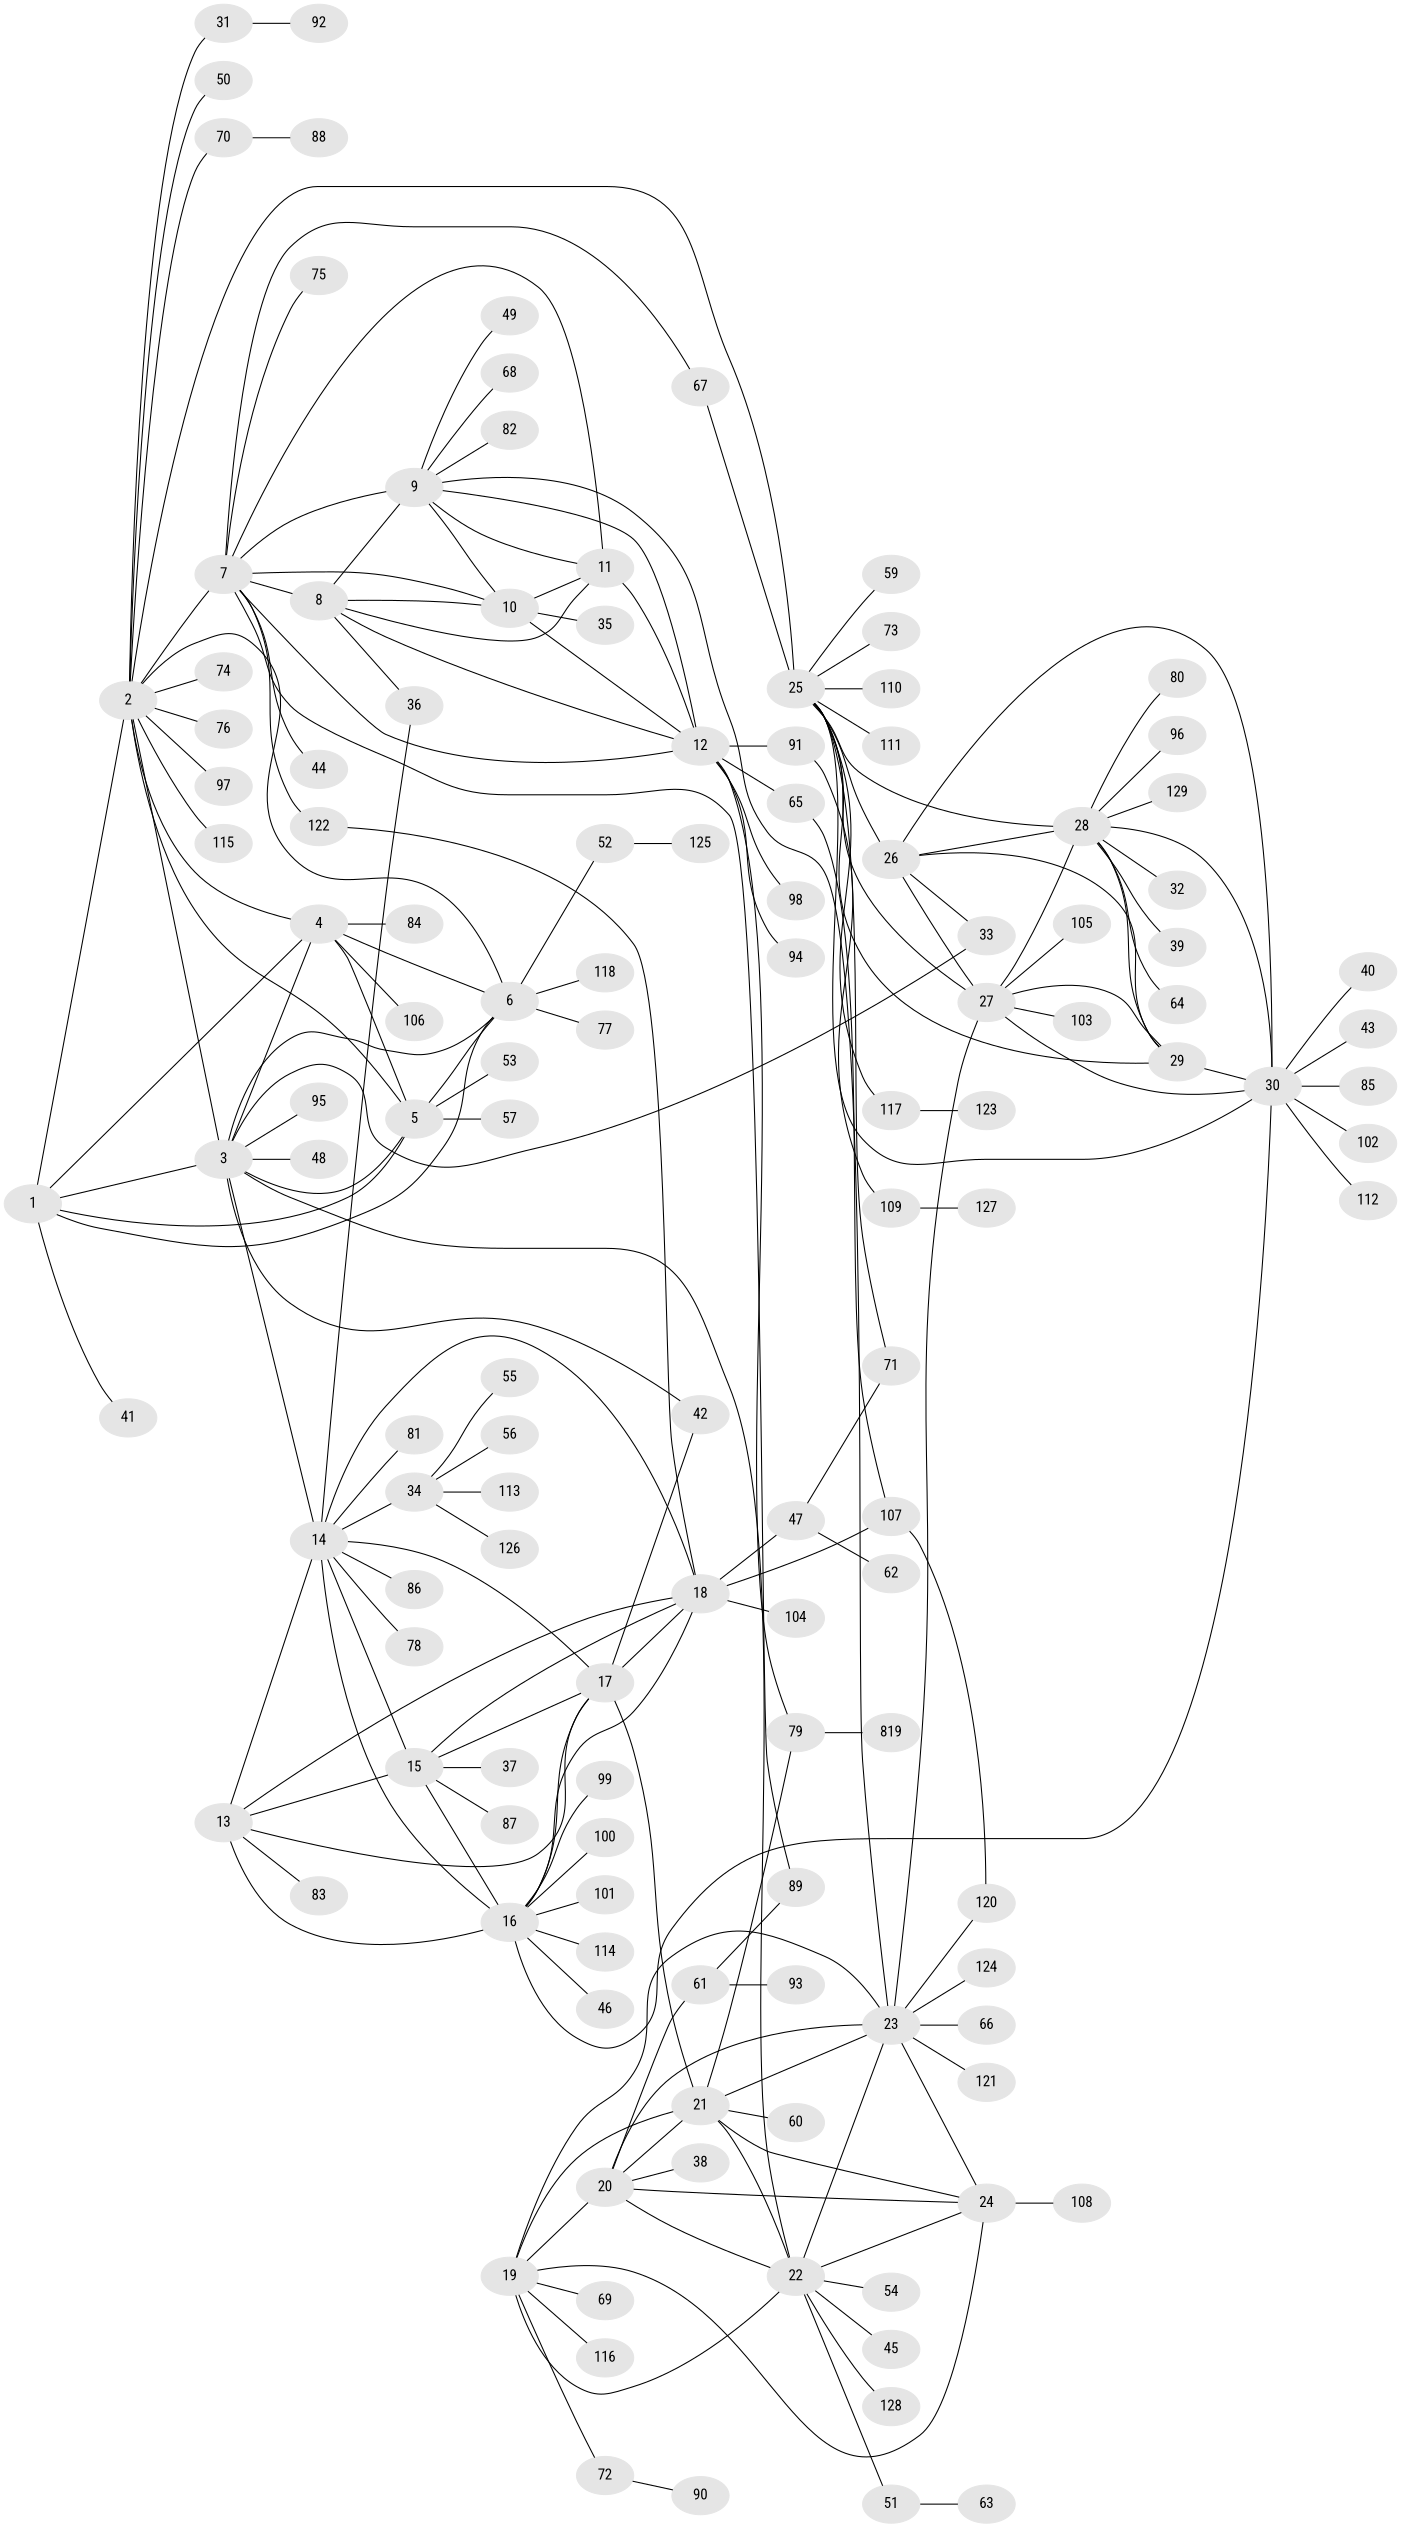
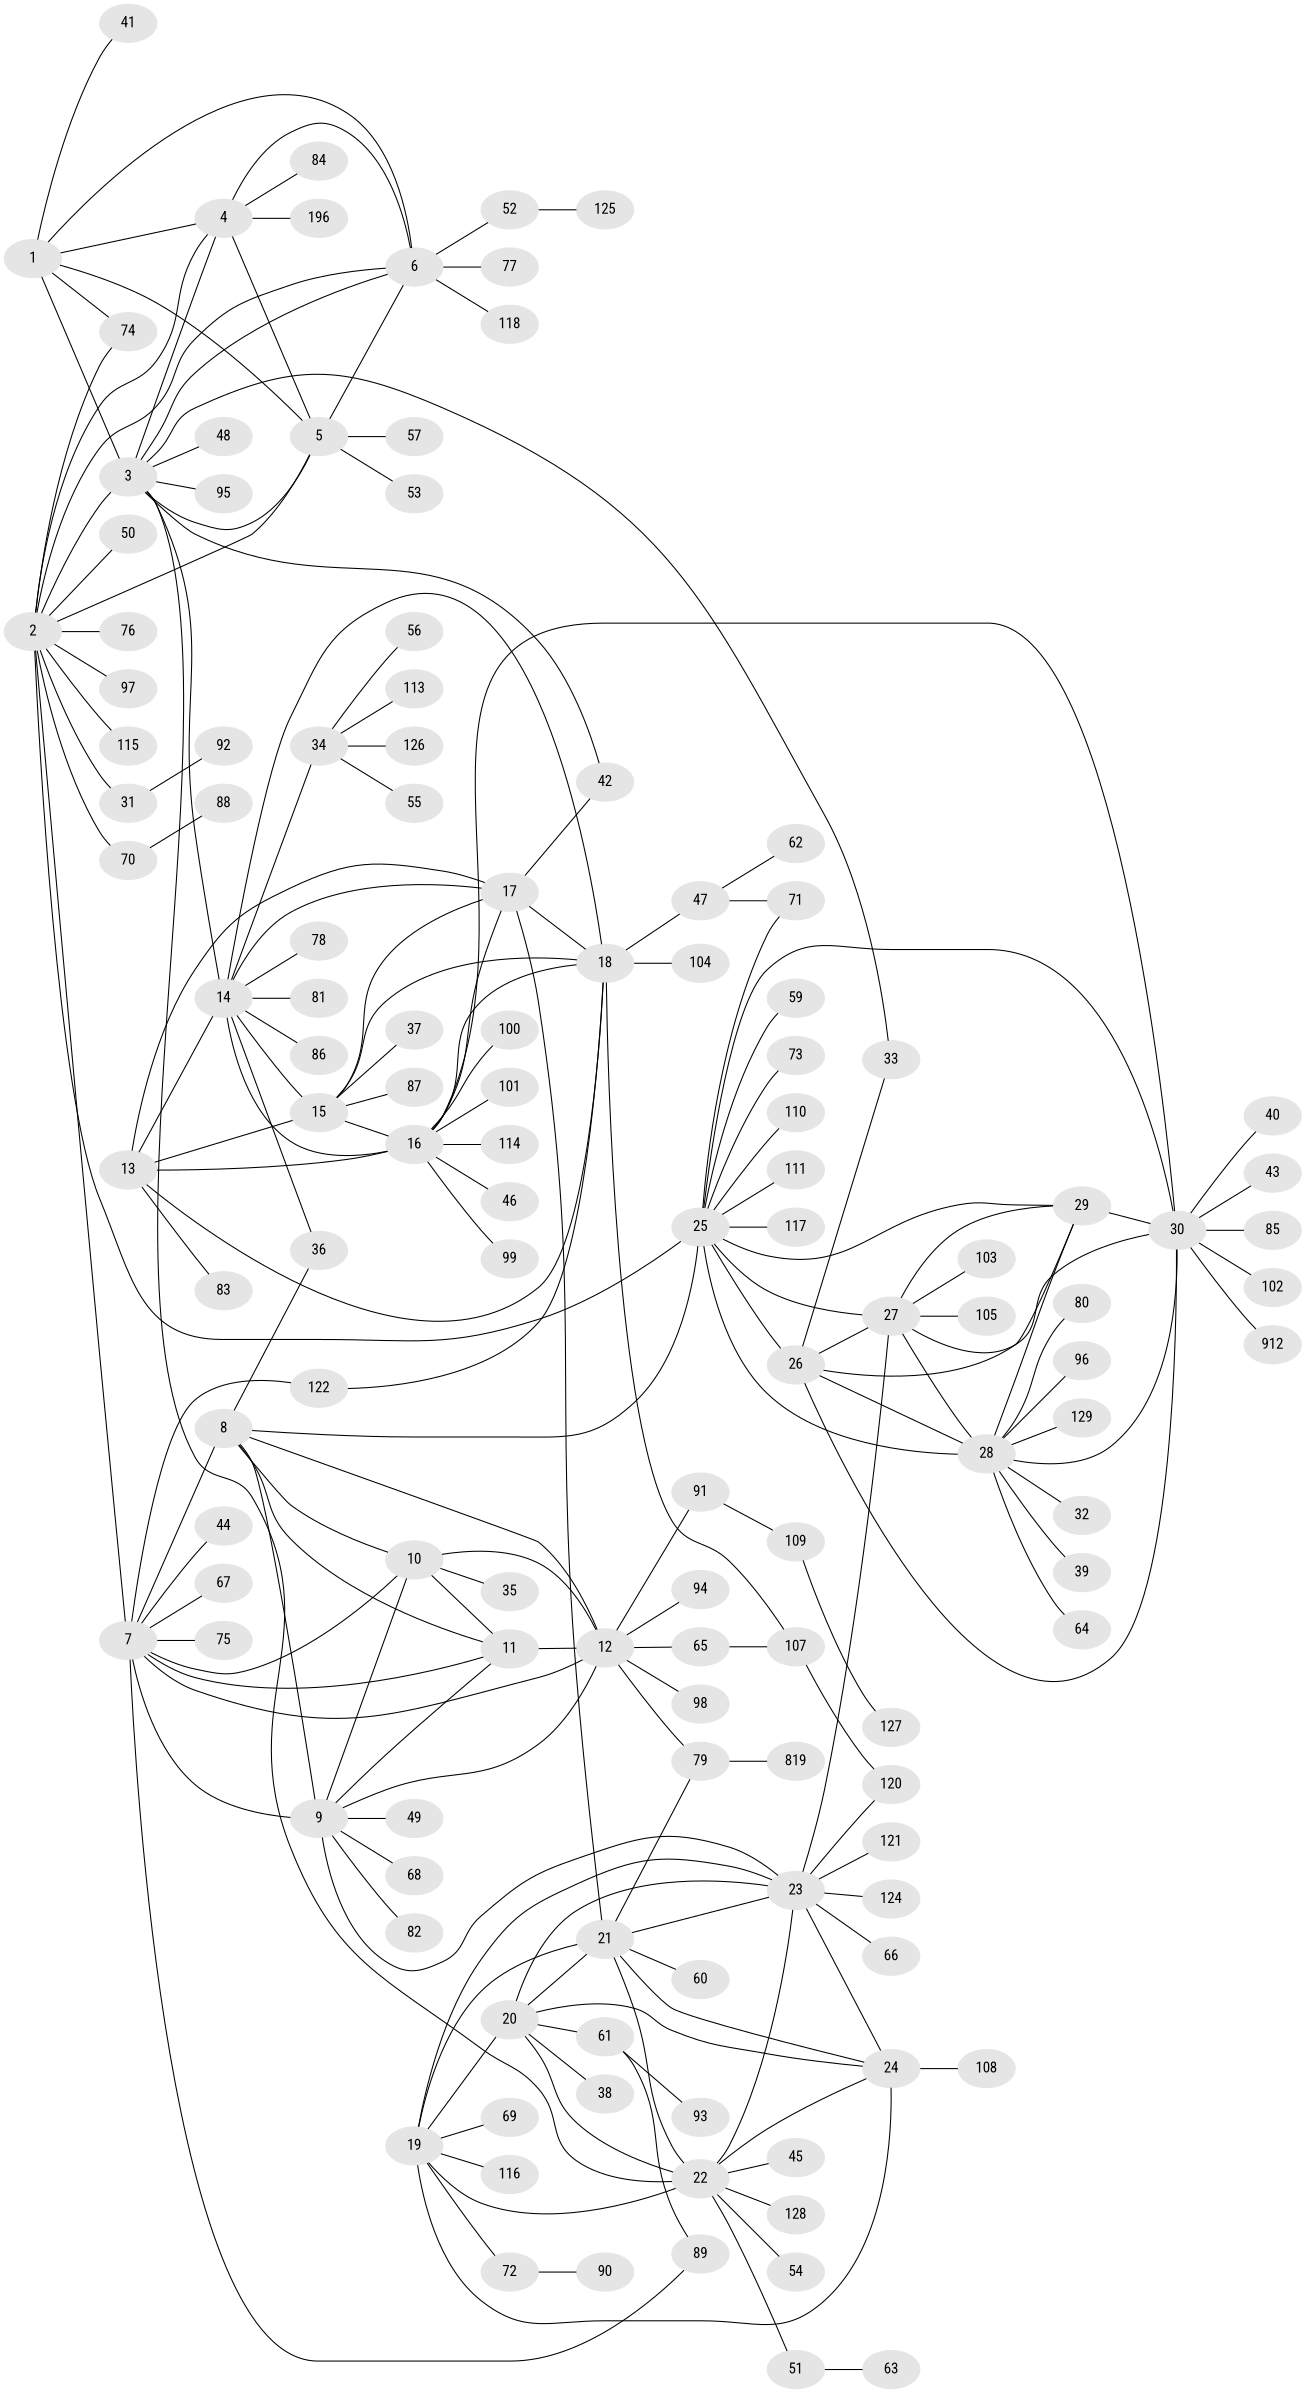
edge "67" -- "25": now "8" -- "25"
edge "2" -- "1": now "74" -- "1"
node "106": label "106" -> "196"
node "123": removed
node "112": label "112" -> "912"
